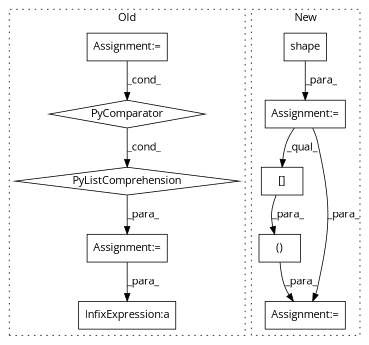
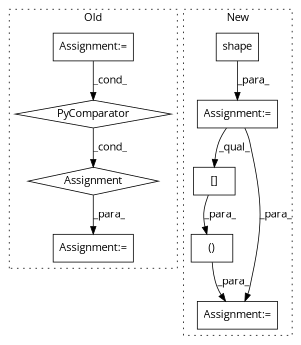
node "PyListComprehension": label "PyListComprehension" -> "Assignment"
node "InfixExpression:a": removed
